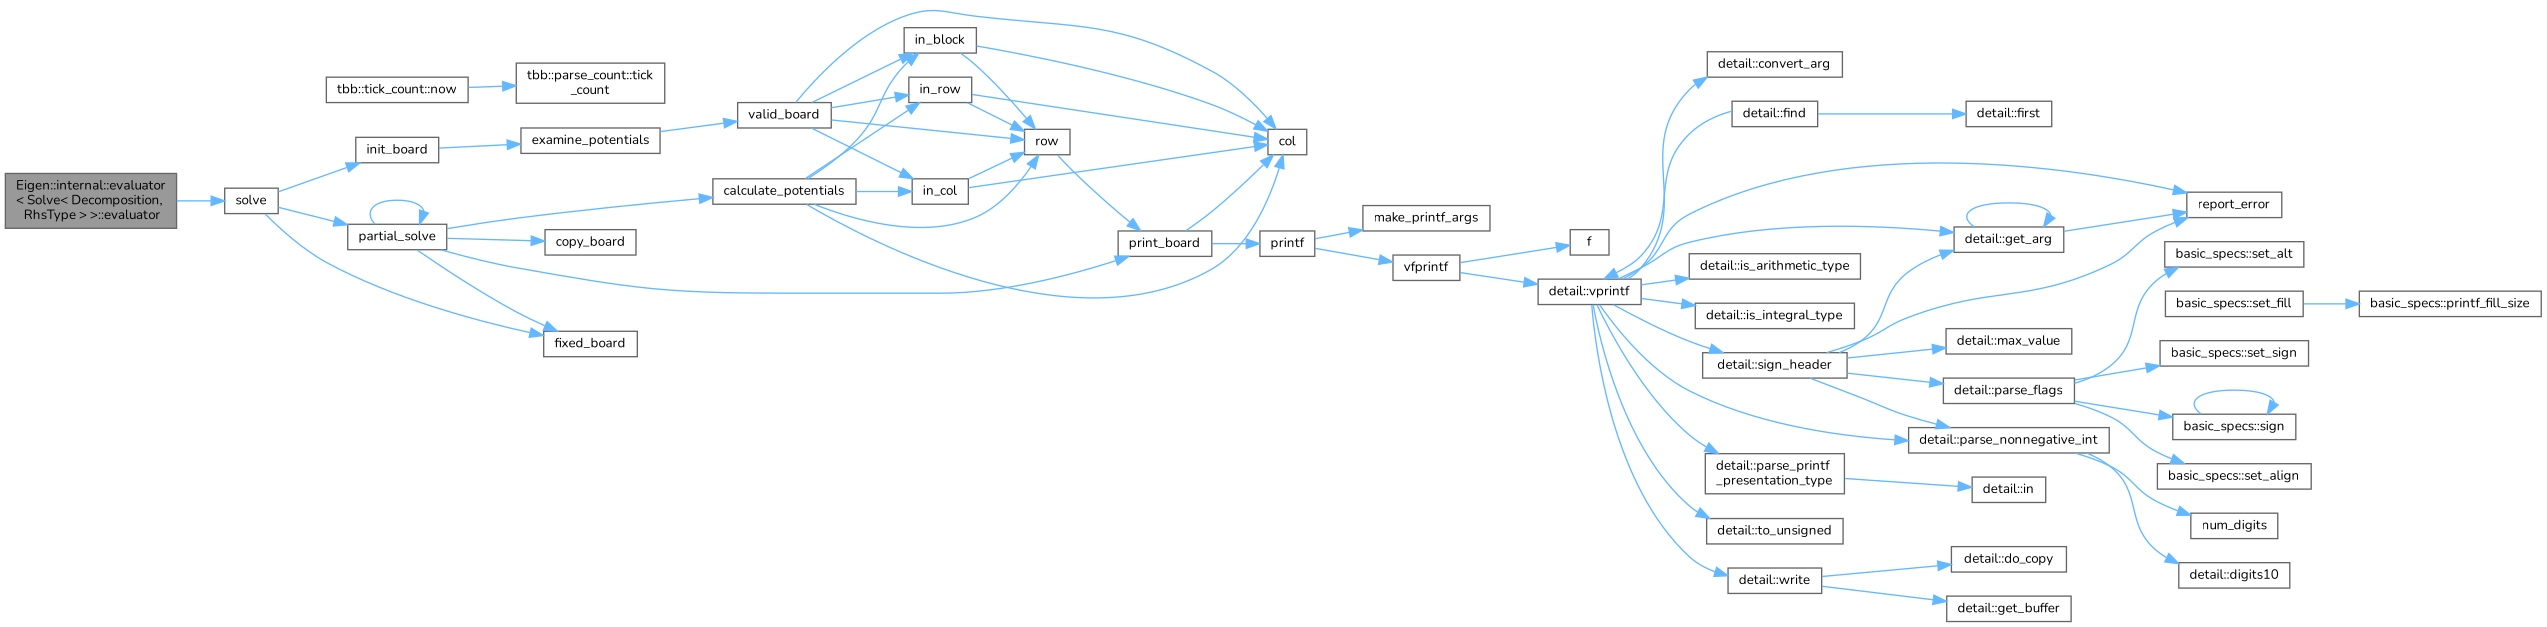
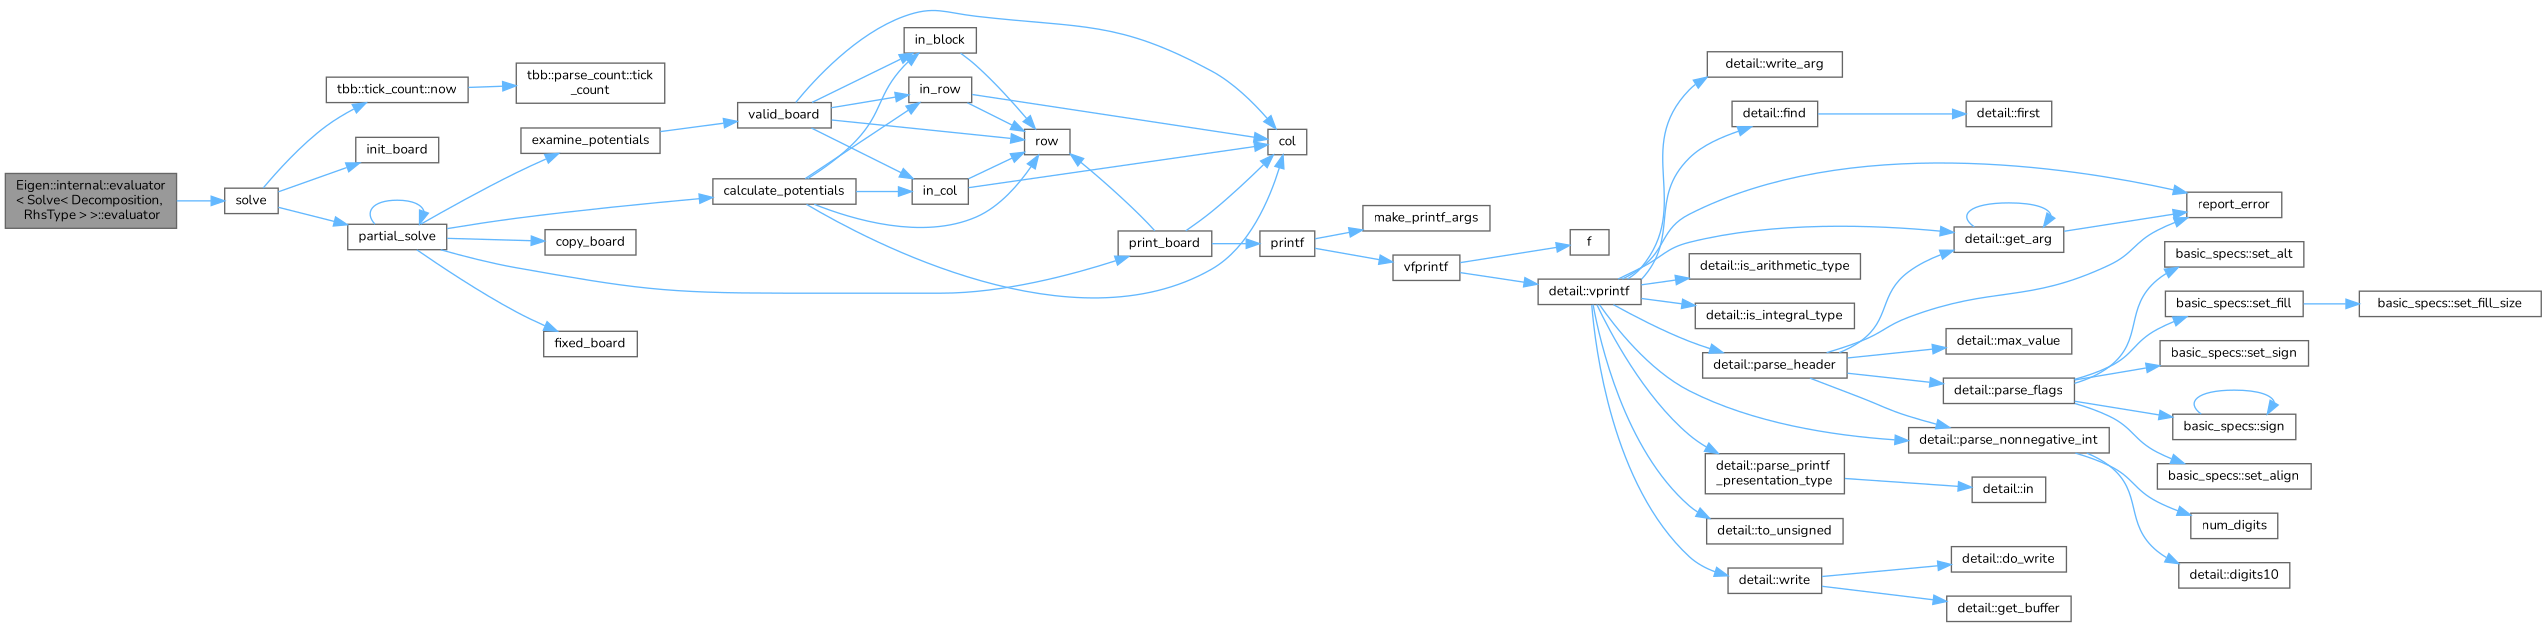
node "detail::convert_arg": label "detail::convert_arg" -> "detail::write_arg"
edge "in_block" -> "col": removed
edge "init_board" -> "examine_potentials": now "partial_solve" -> "examine_potentials"
edge "detail::find" -> "detail::vprintf": reversed
edge "row" -> "print_board": reversed
edge "solve" -> "fixed_board": now "solve" -> "tbb::tick_count::now"
node "basic_specs::printf_fill_size": label "basic_specs::printf_fill_size" -> "basic_specs::set_fill_size"
edge "detail::parse_flags" -> "basic_specs::set_fill": added
node "detail::sign_header": label "detail::sign_header" -> "detail::parse_header"
node "detail::do_copy": label "detail::do_copy" -> "detail::do_write"
